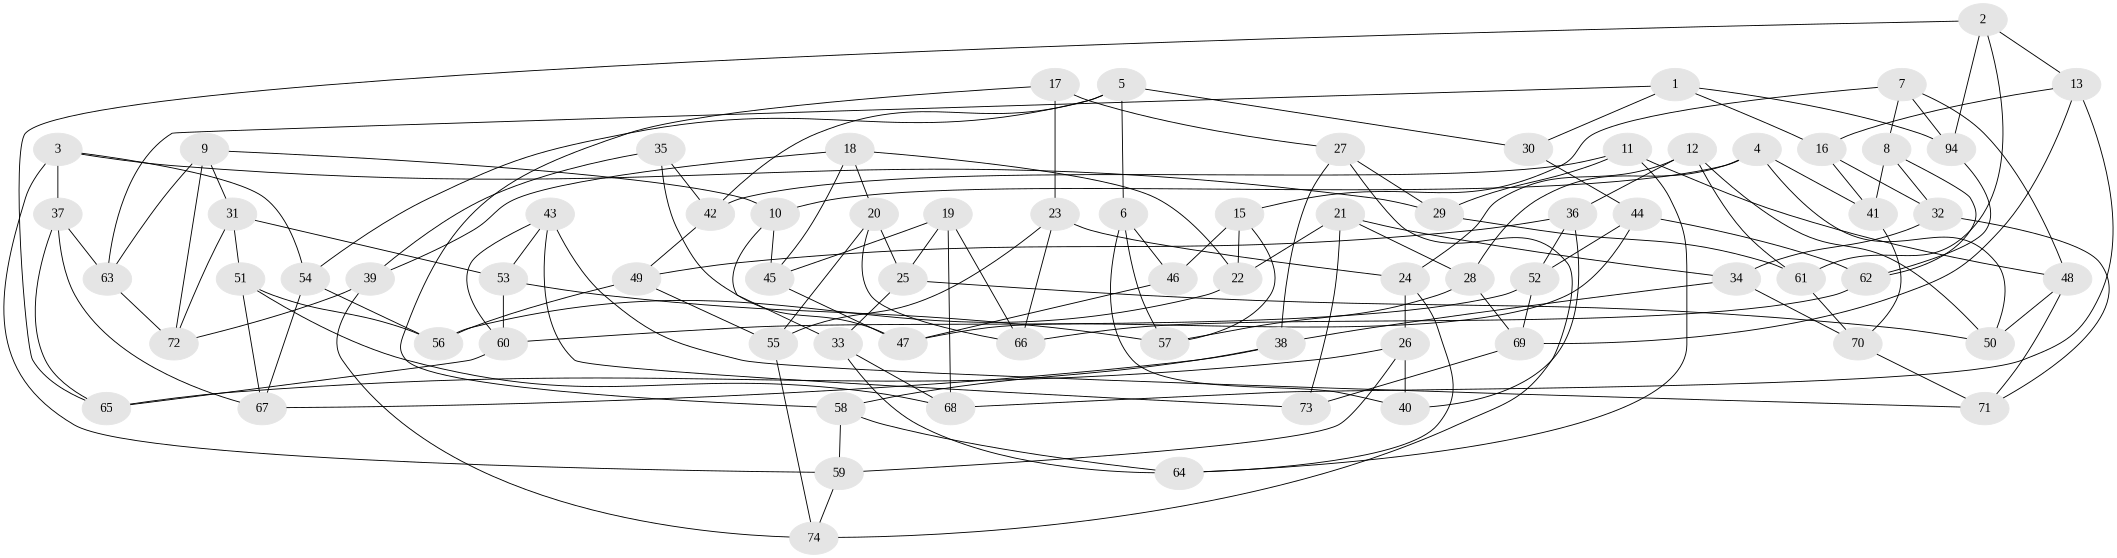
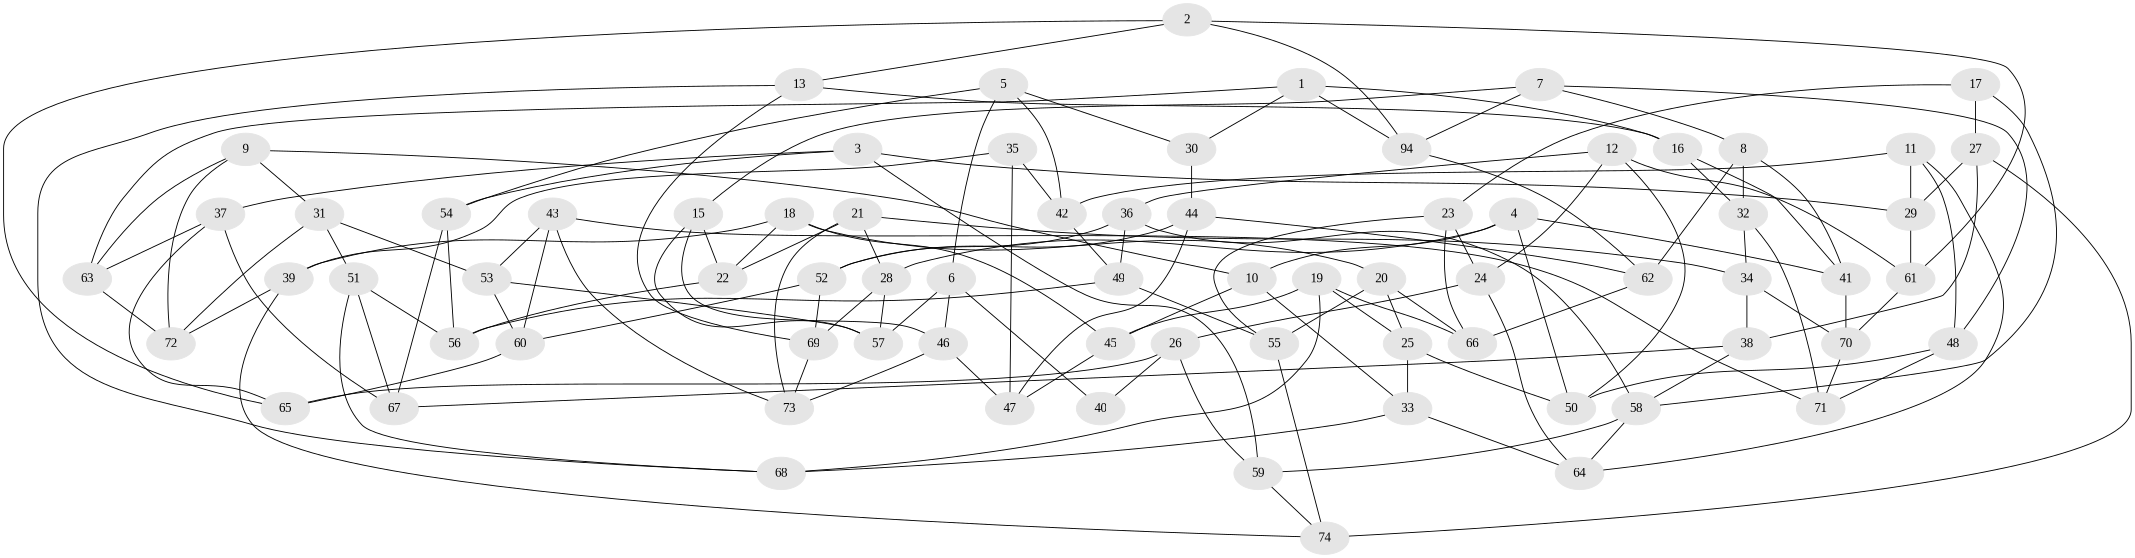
edge "36" -- "40": now "36" -- "58"
edge "46" -- "73": added
